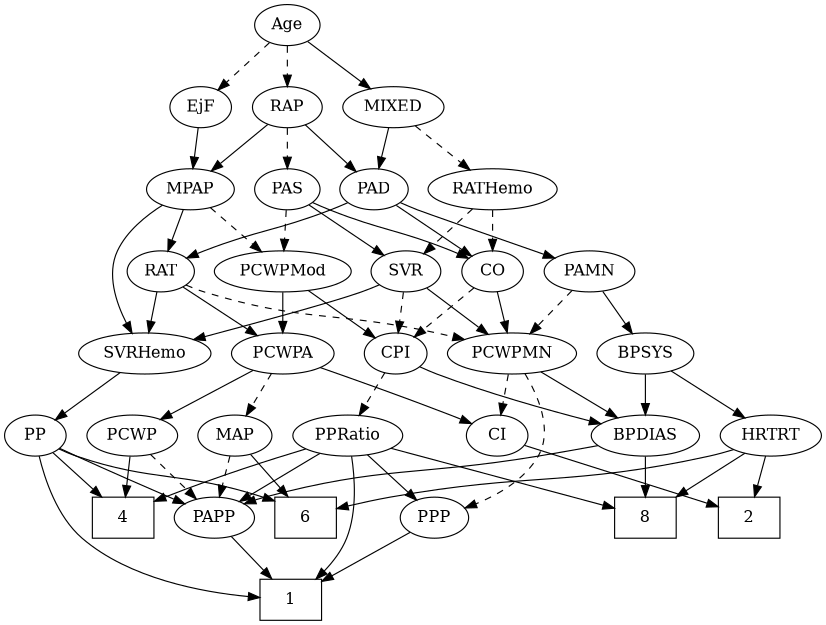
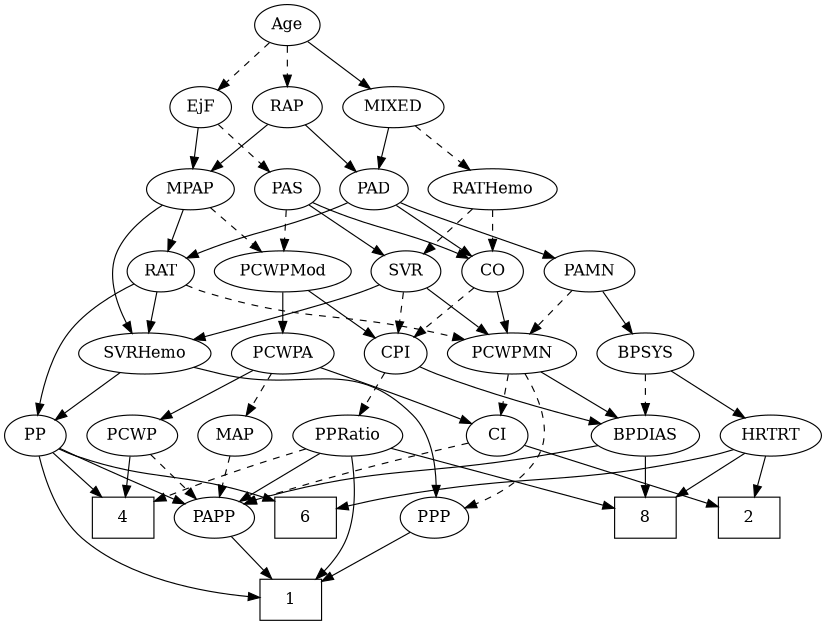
edge "RAP" -> "PAS": now "EjF" -> "PAS"
edge "RAT" -> "PCWPA": now "RAT" -> "PP"
edge "BPSYS" -> "BPDIAS": style solid -> dashed
edge "PPRatio" -> "PPP": now "SVRHemo" -> "PPP"
edge "CI" -> "PAPP": added
edge "MAP" -> "6": removed
edge "PPRatio" -> "4": style solid -> dashed
